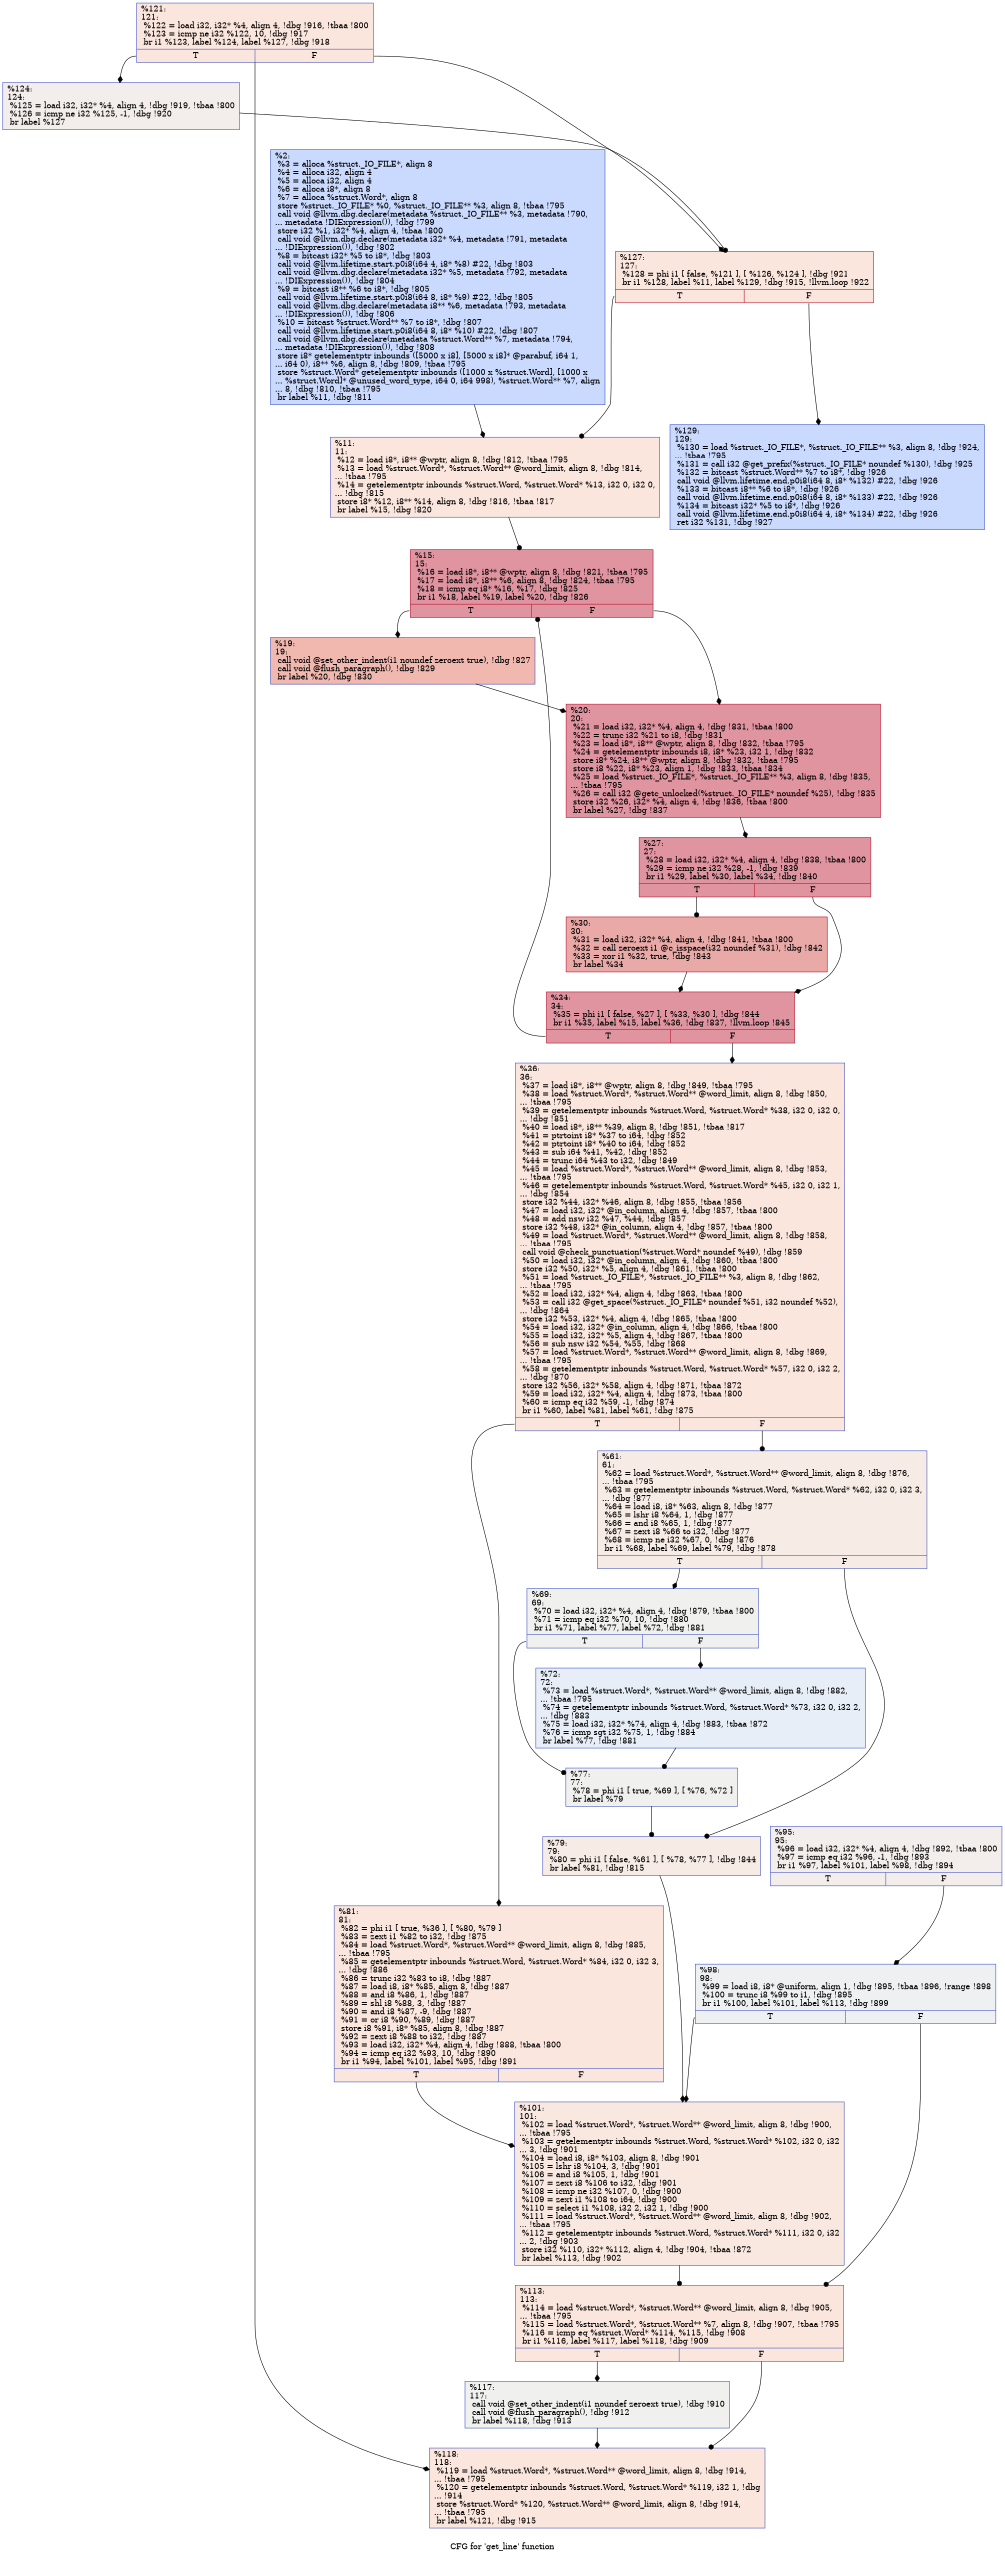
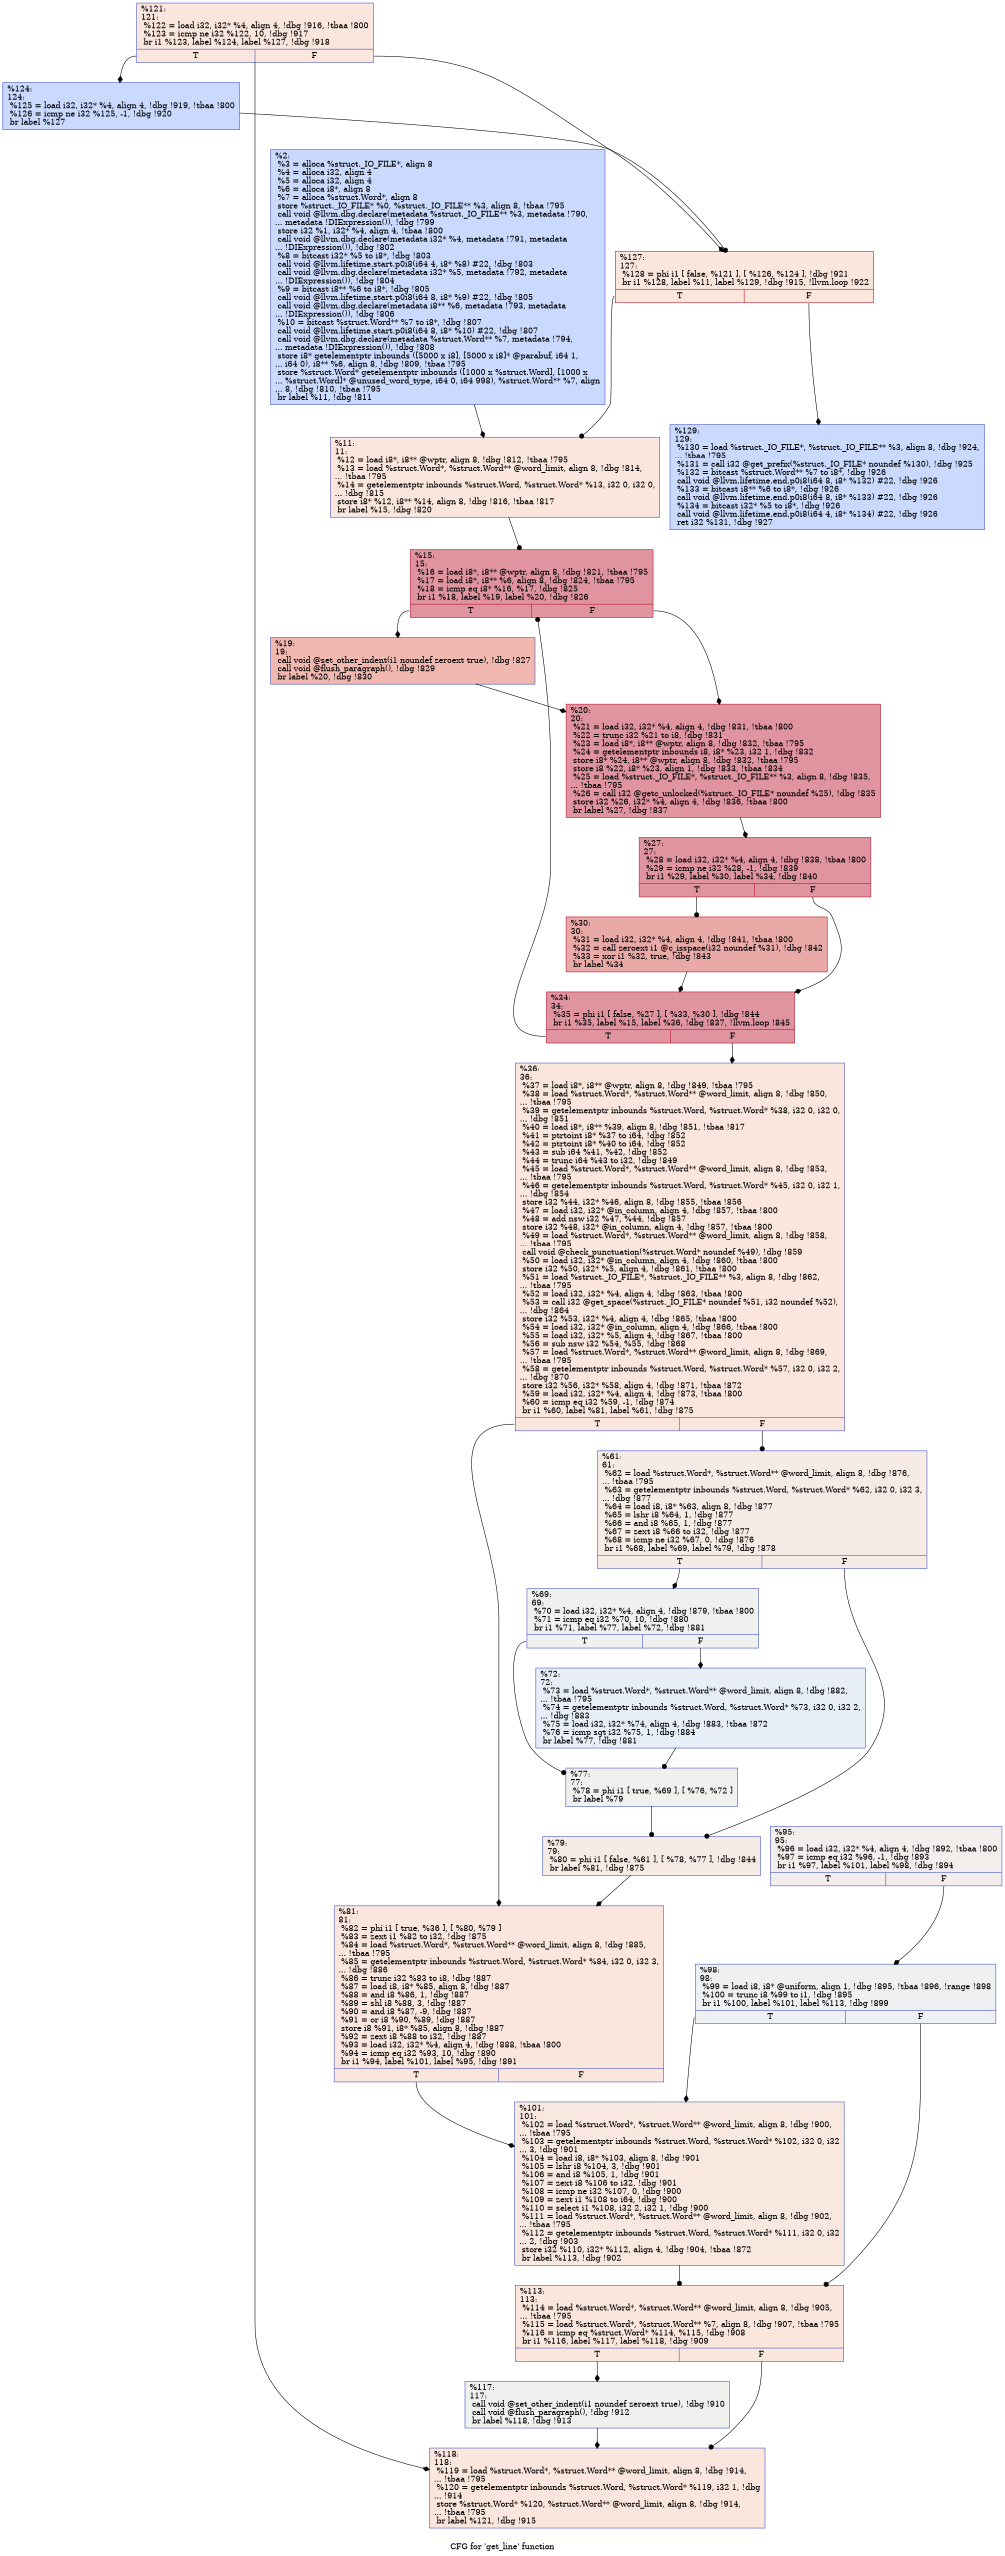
node "%124:": fillcolor #e5d8d170 -> #88abfd70
node "%79:": text "br label %81, !dbg !815" -> "br label %81, !dbg !875"
edge "%79:" -> "%101:": now "%79:" -> "%81:"
